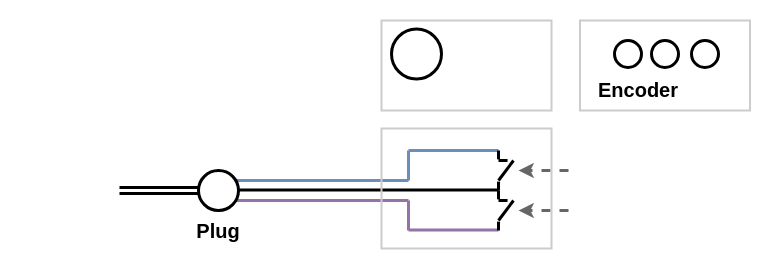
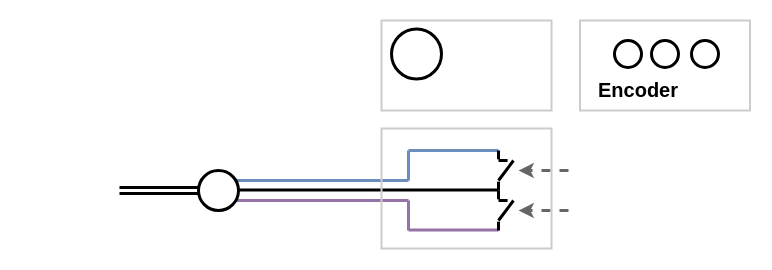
node "Plug": removed
